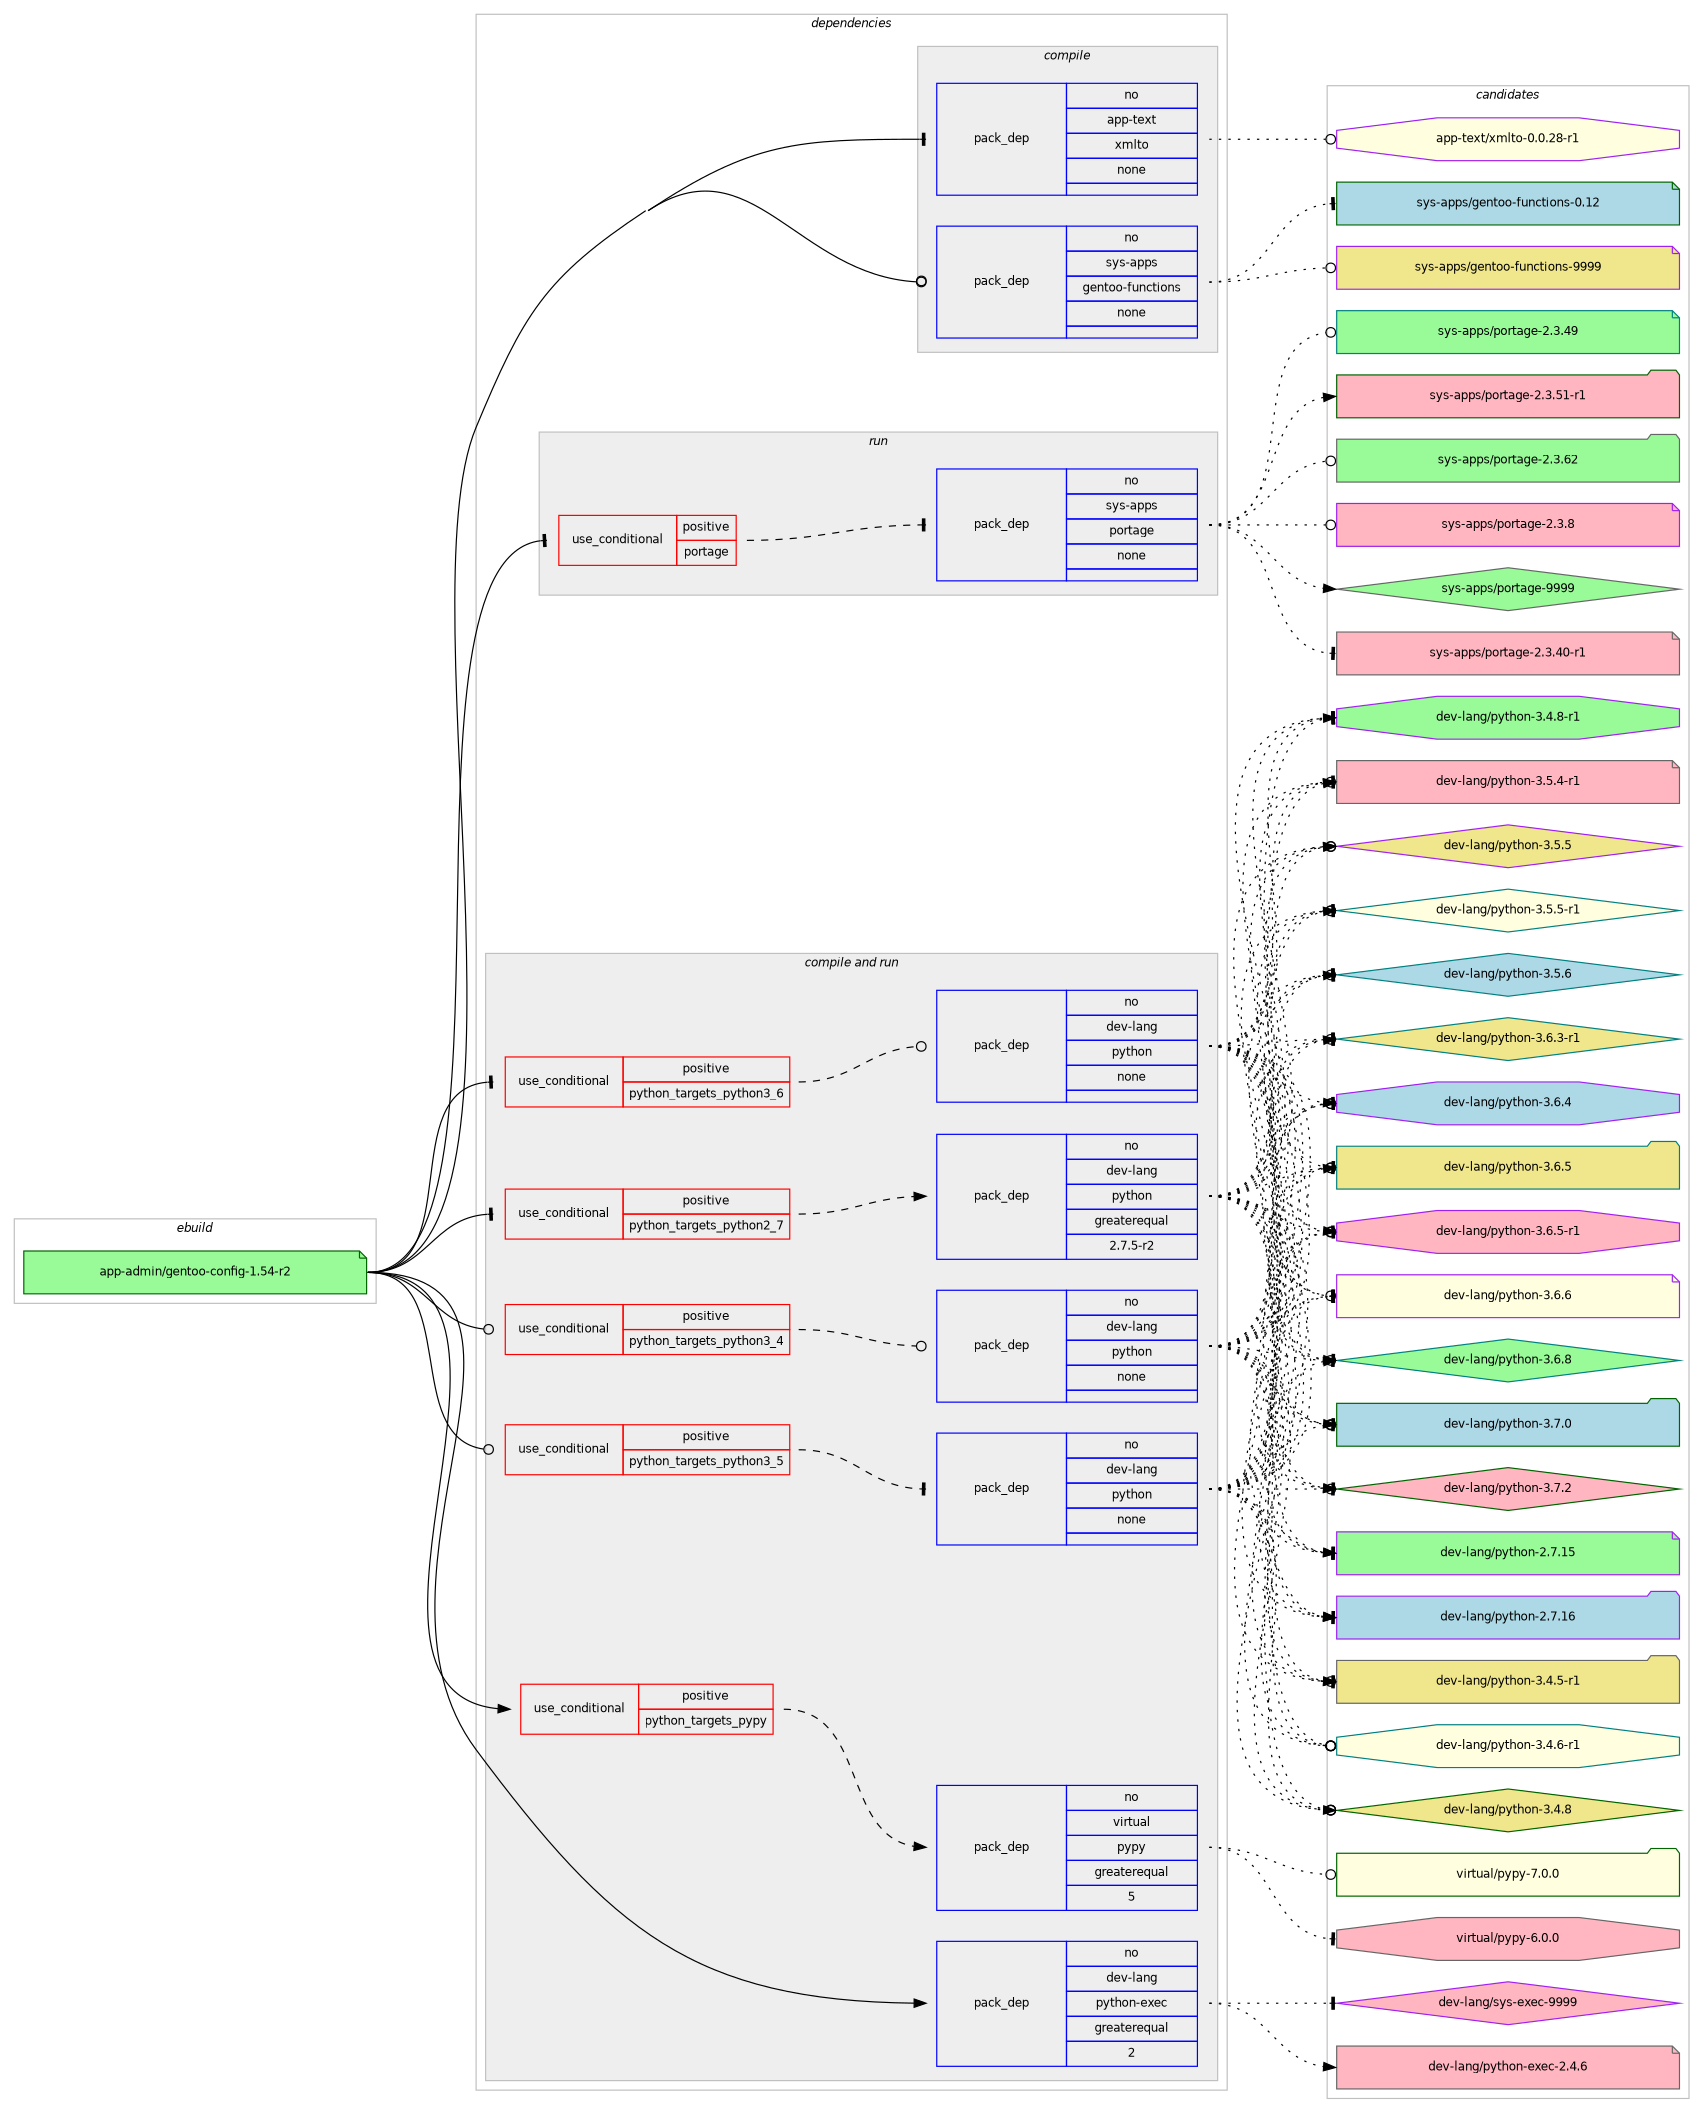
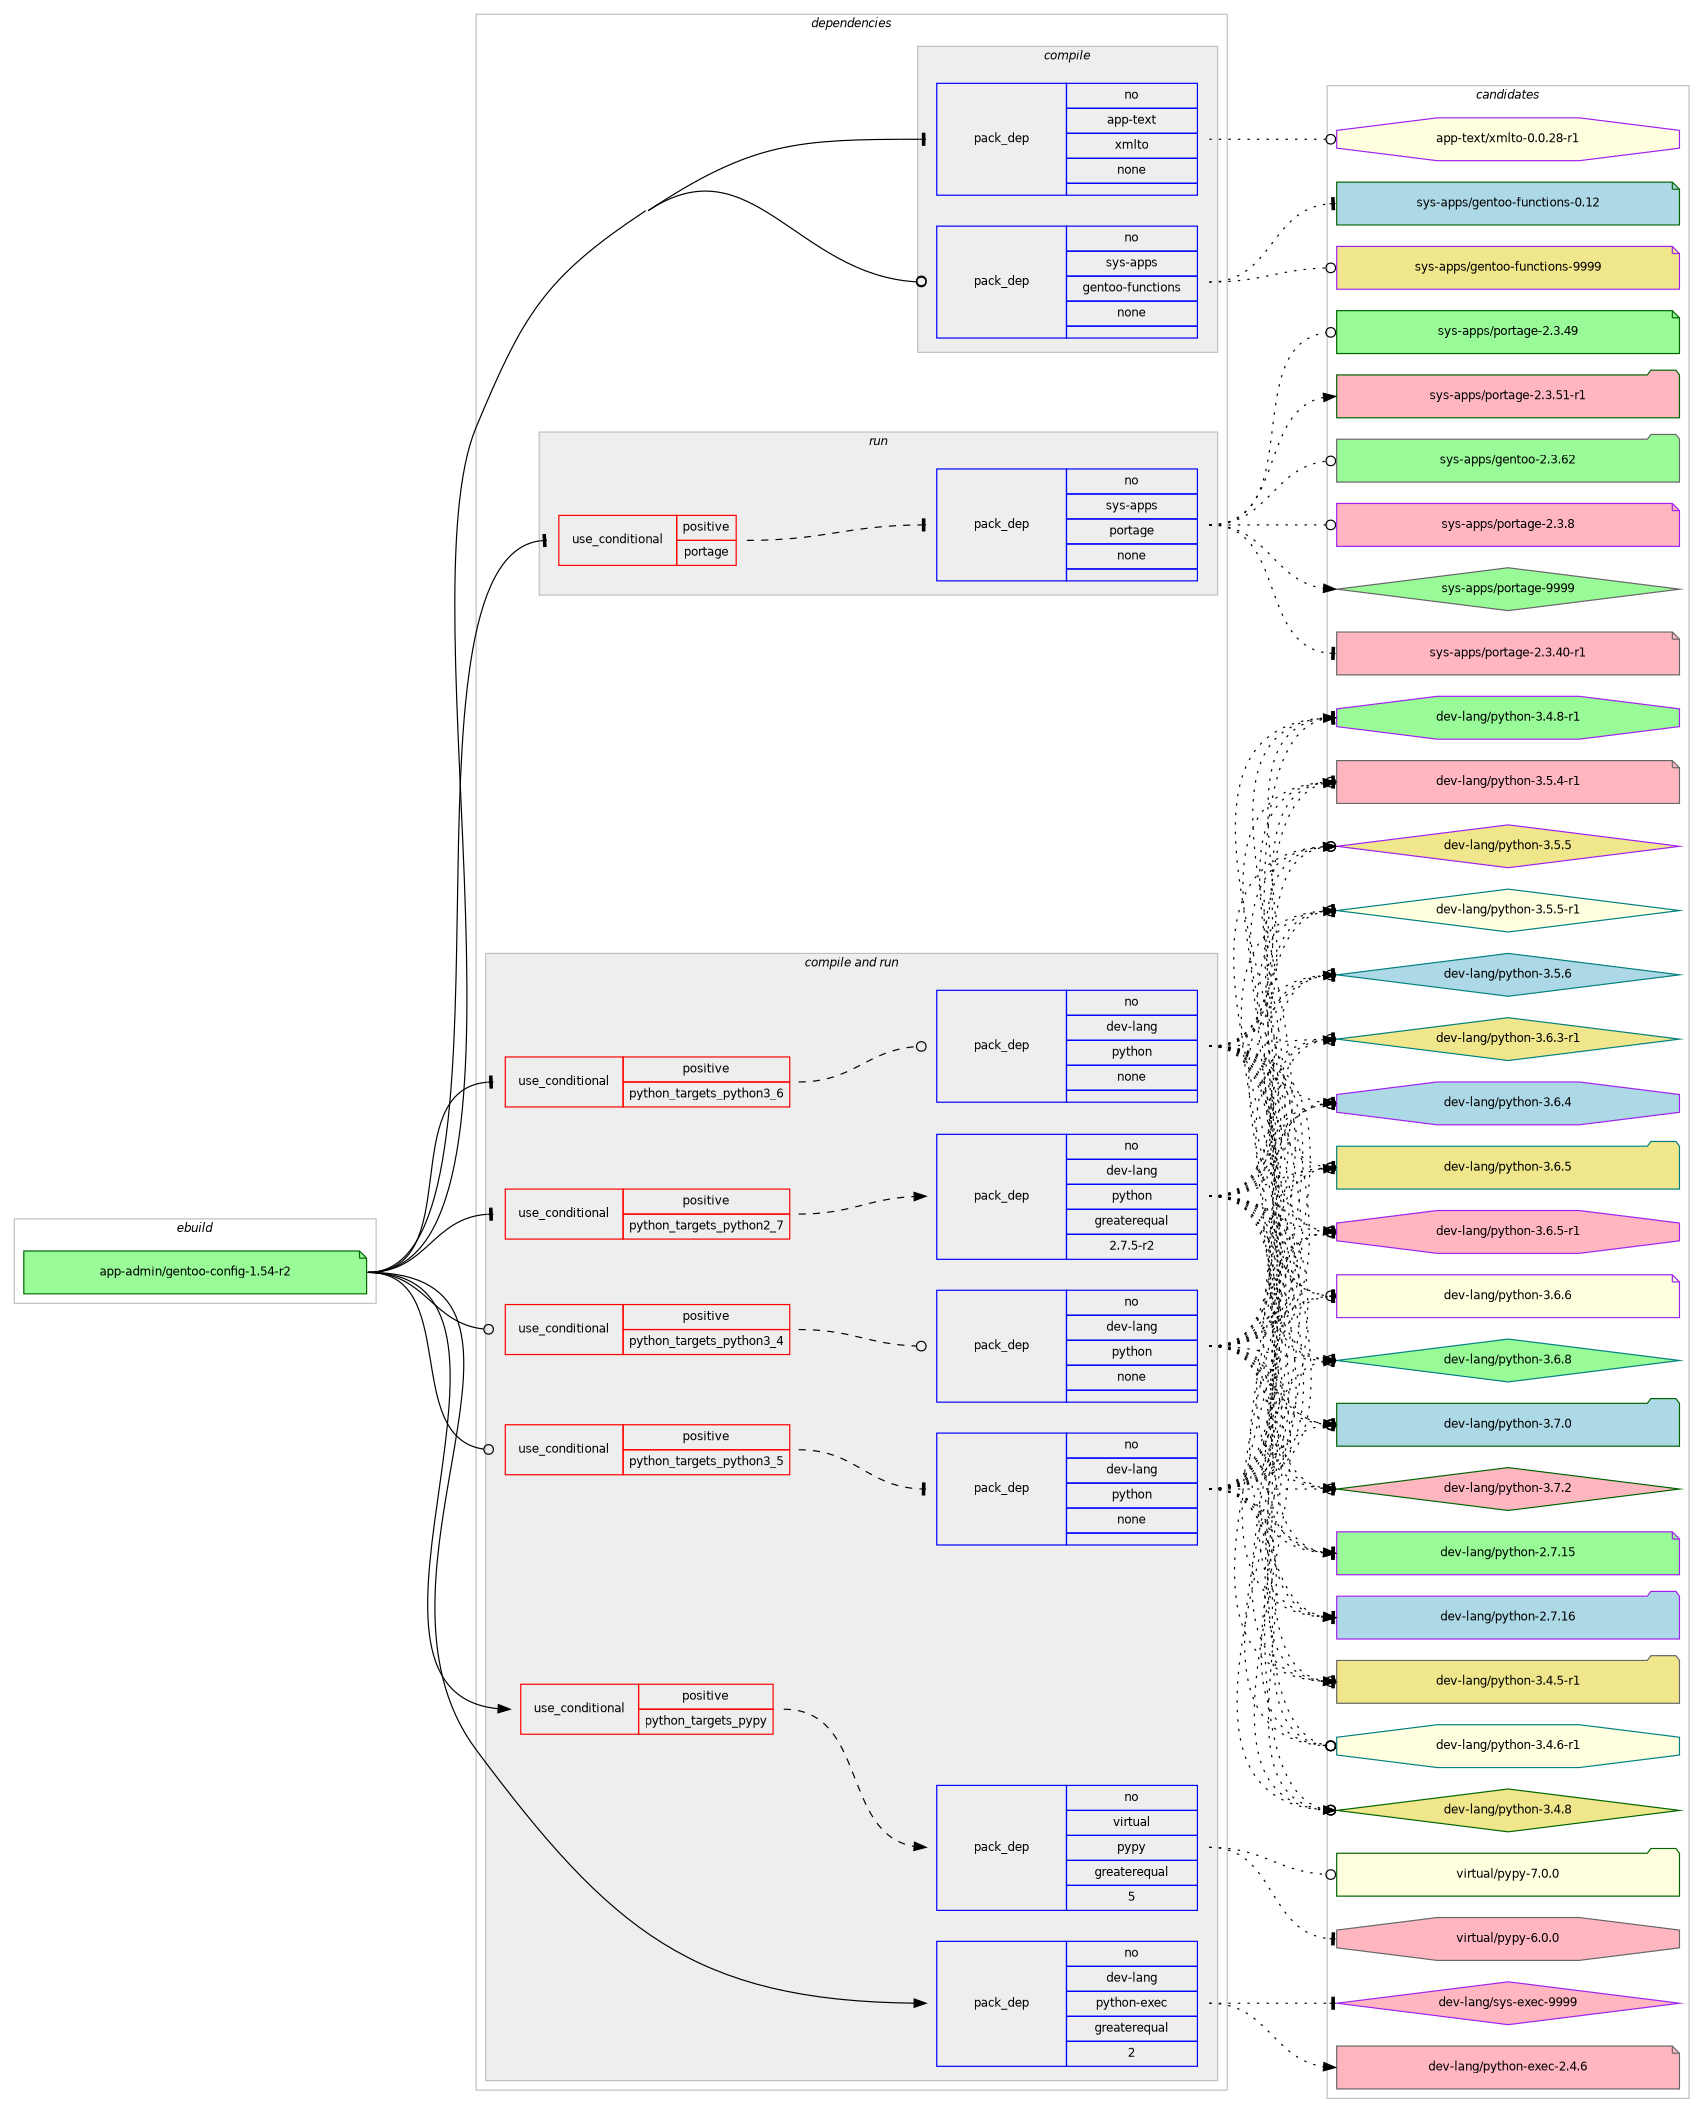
node "sys-apps/portage-2.3.49": color teal -> darkgreen
node "sys-apps/portage-2.3.62": label "sys-apps/portage-2.3.62" -> "sys-apps/gentoo-2.3.62"
